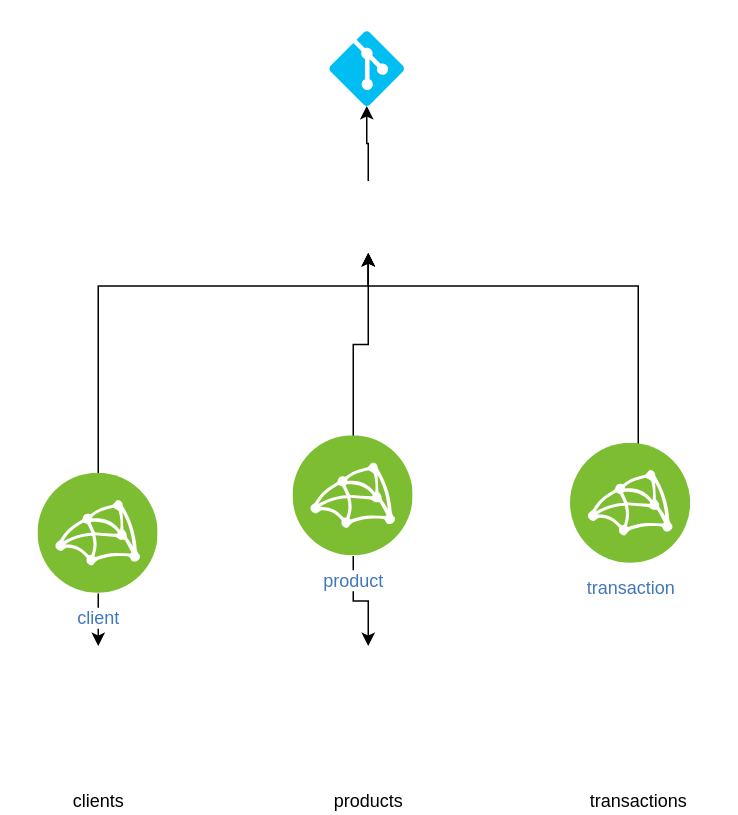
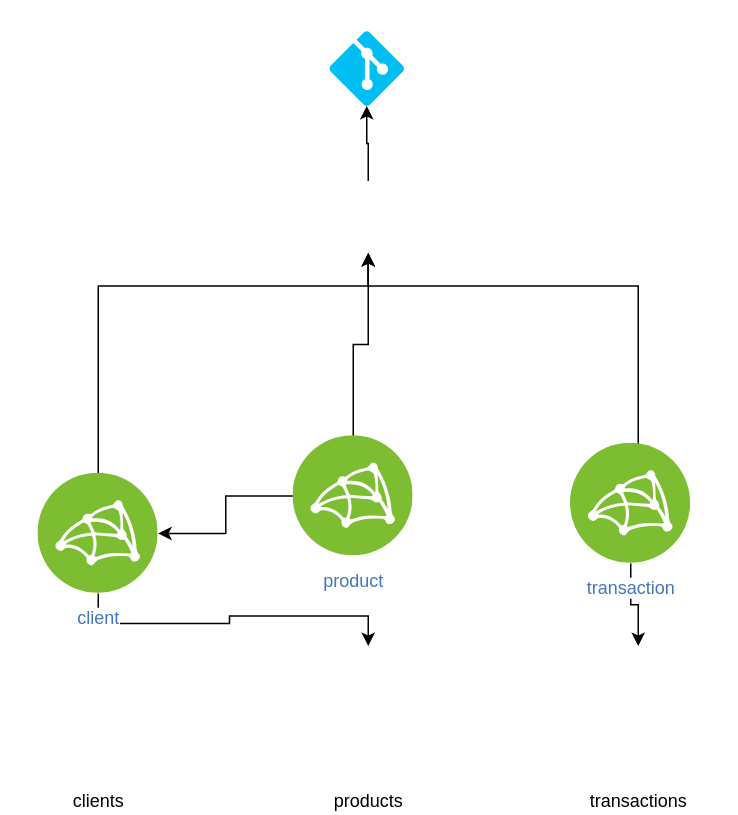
edge "product" -> "products": now "product" -> "client"
edge "transaction" -> "transactions": added
edge "client" -> "clients": now "client" -> "products"
